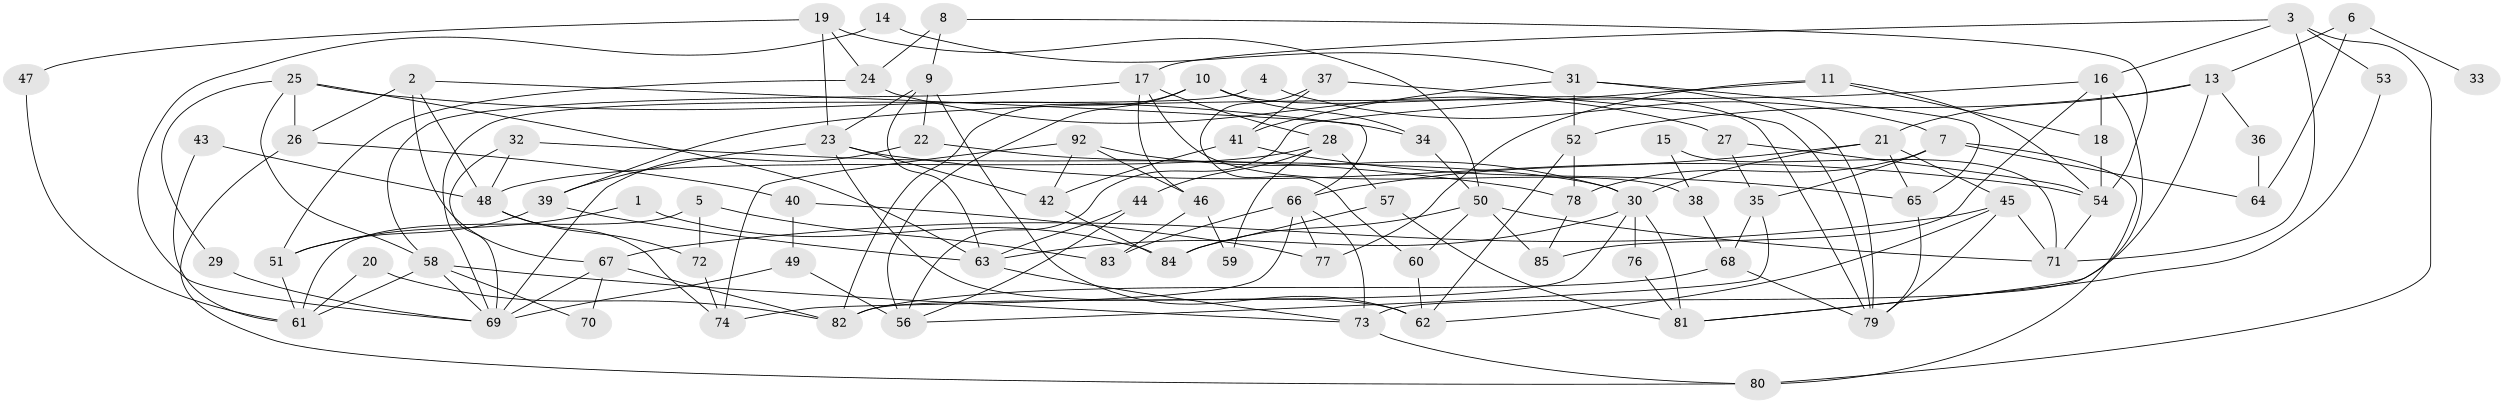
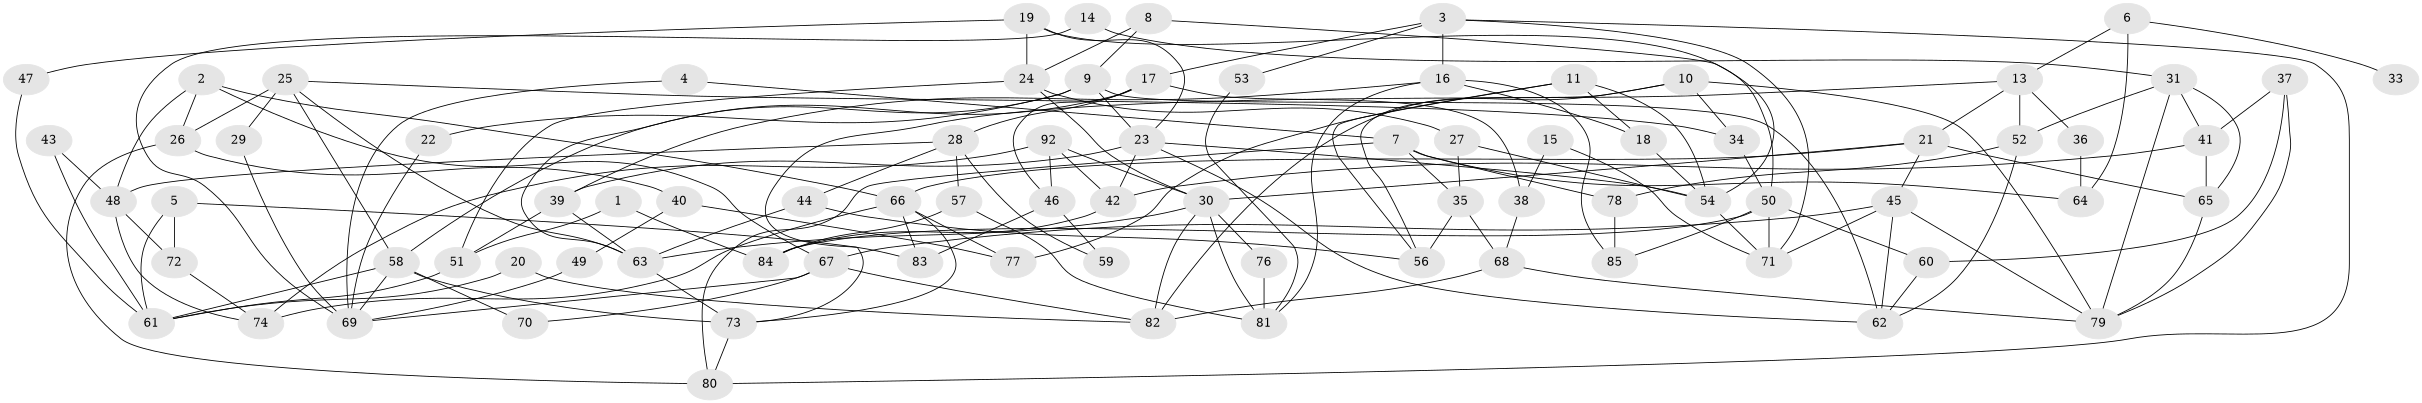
node "32": removed
edge "22" -- "30": now "24" -- "30"
edge "49" -- "56": removed
